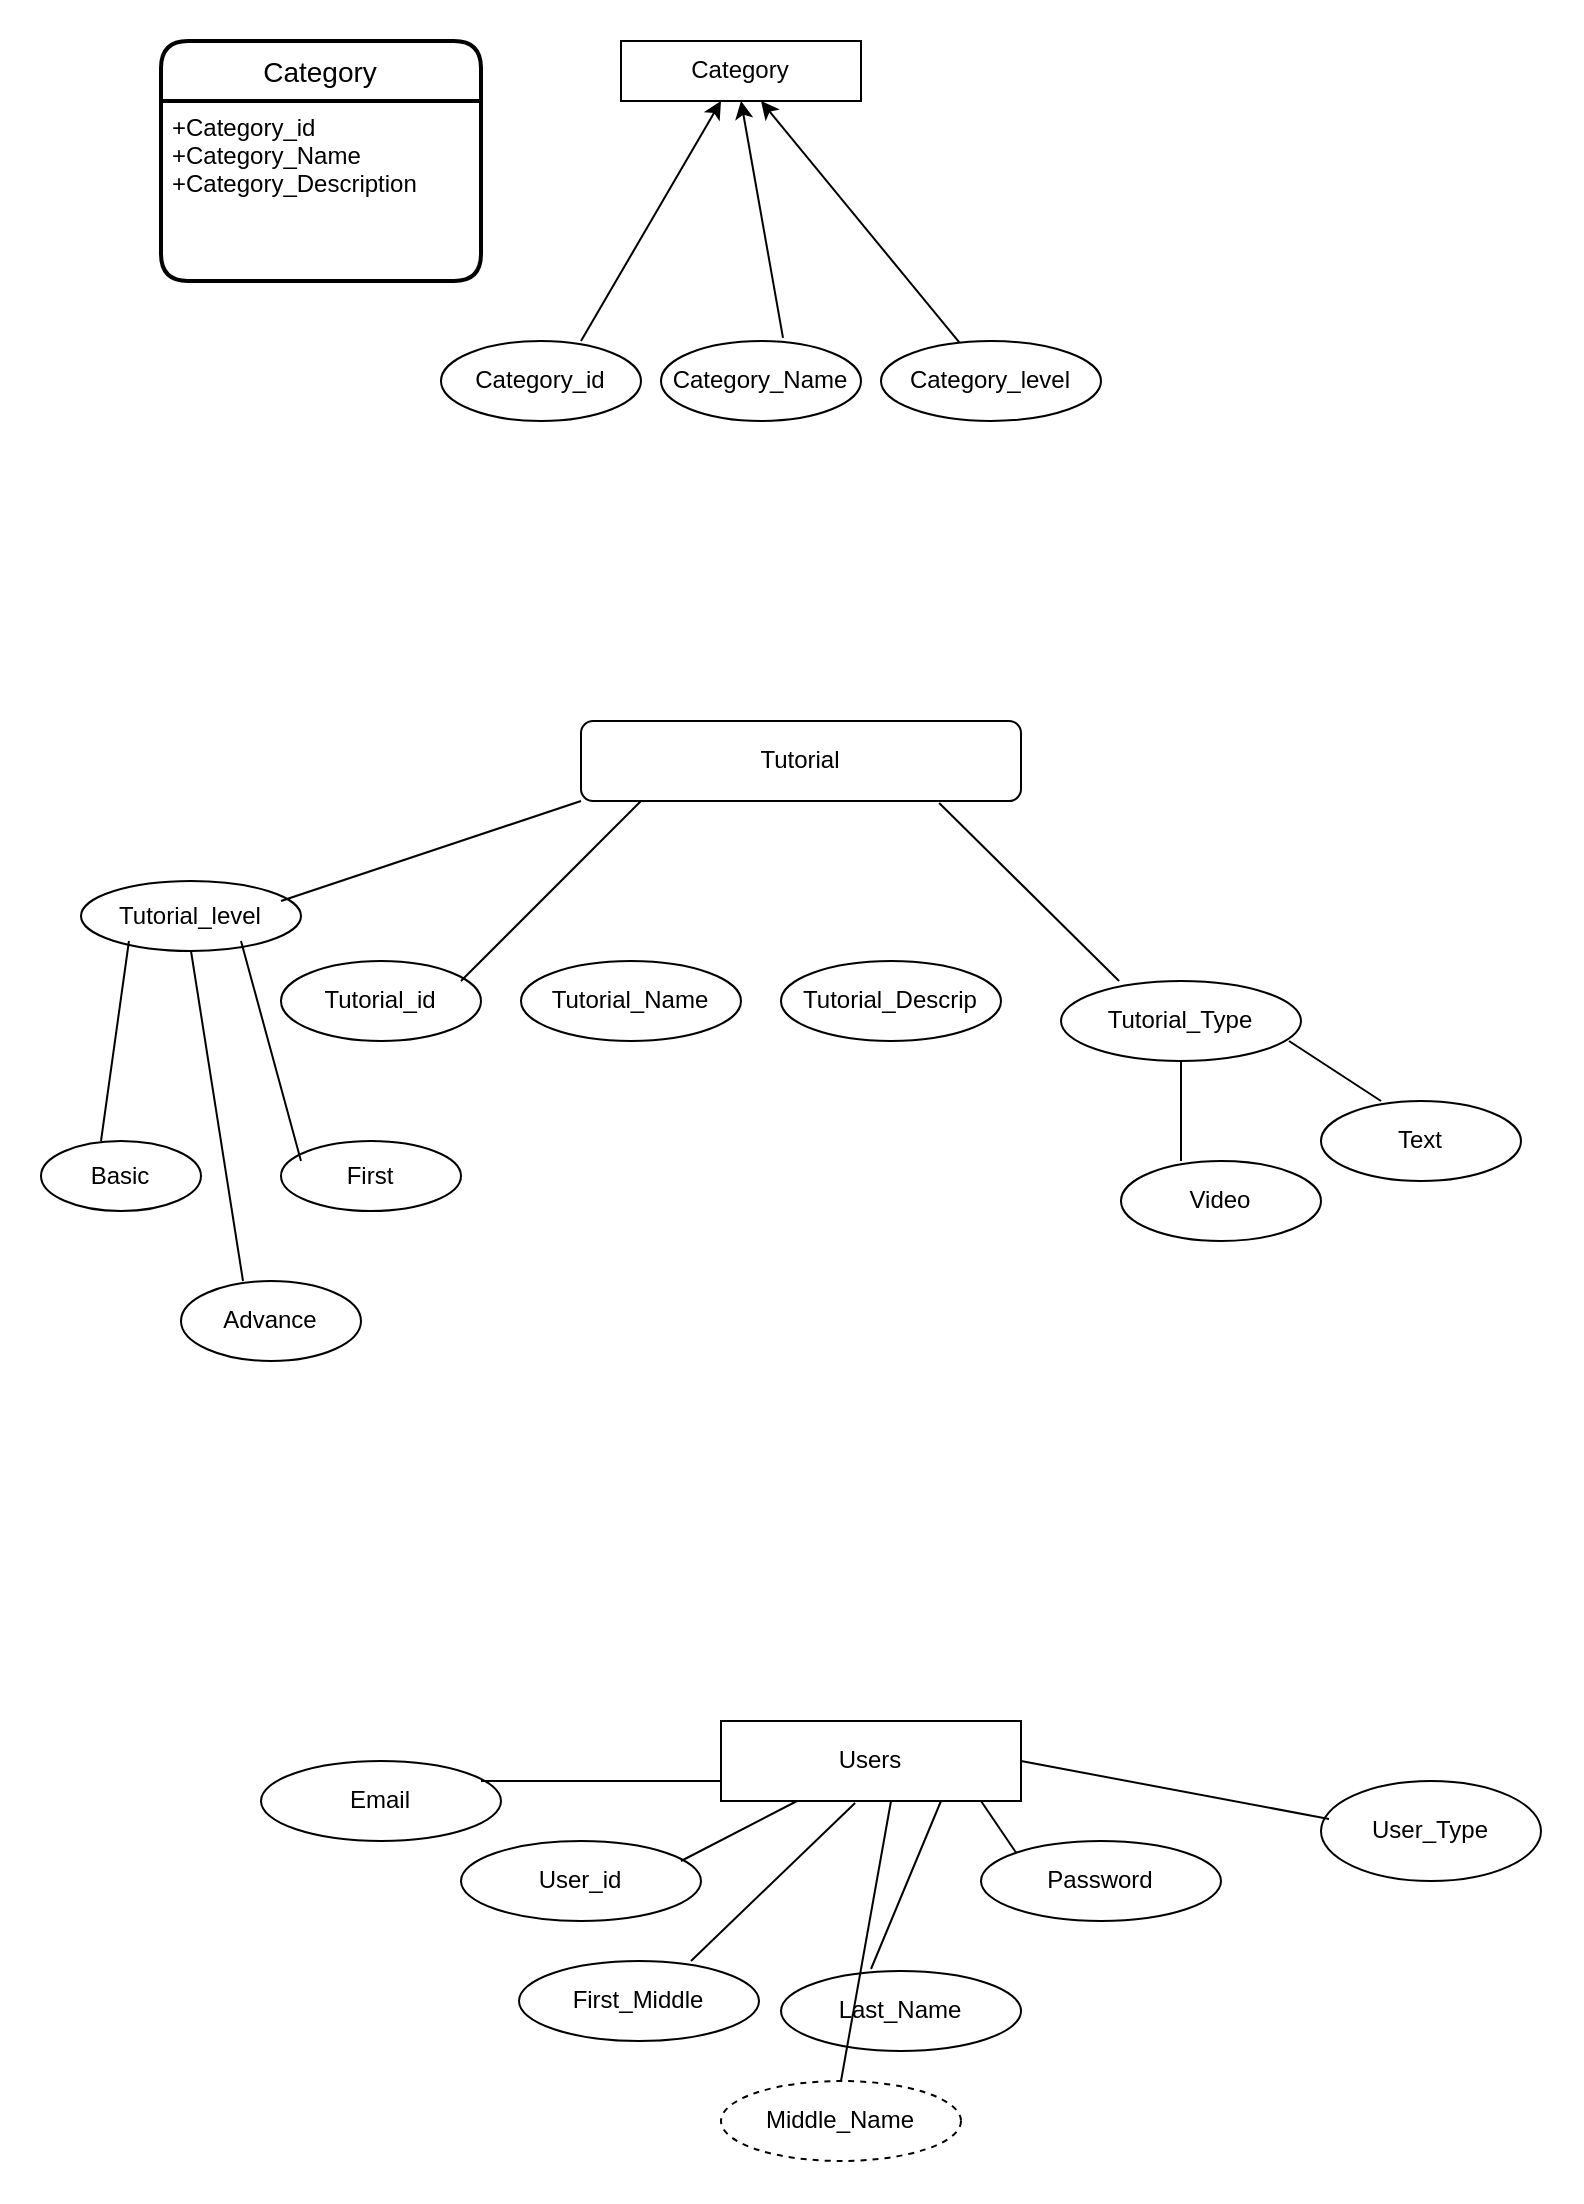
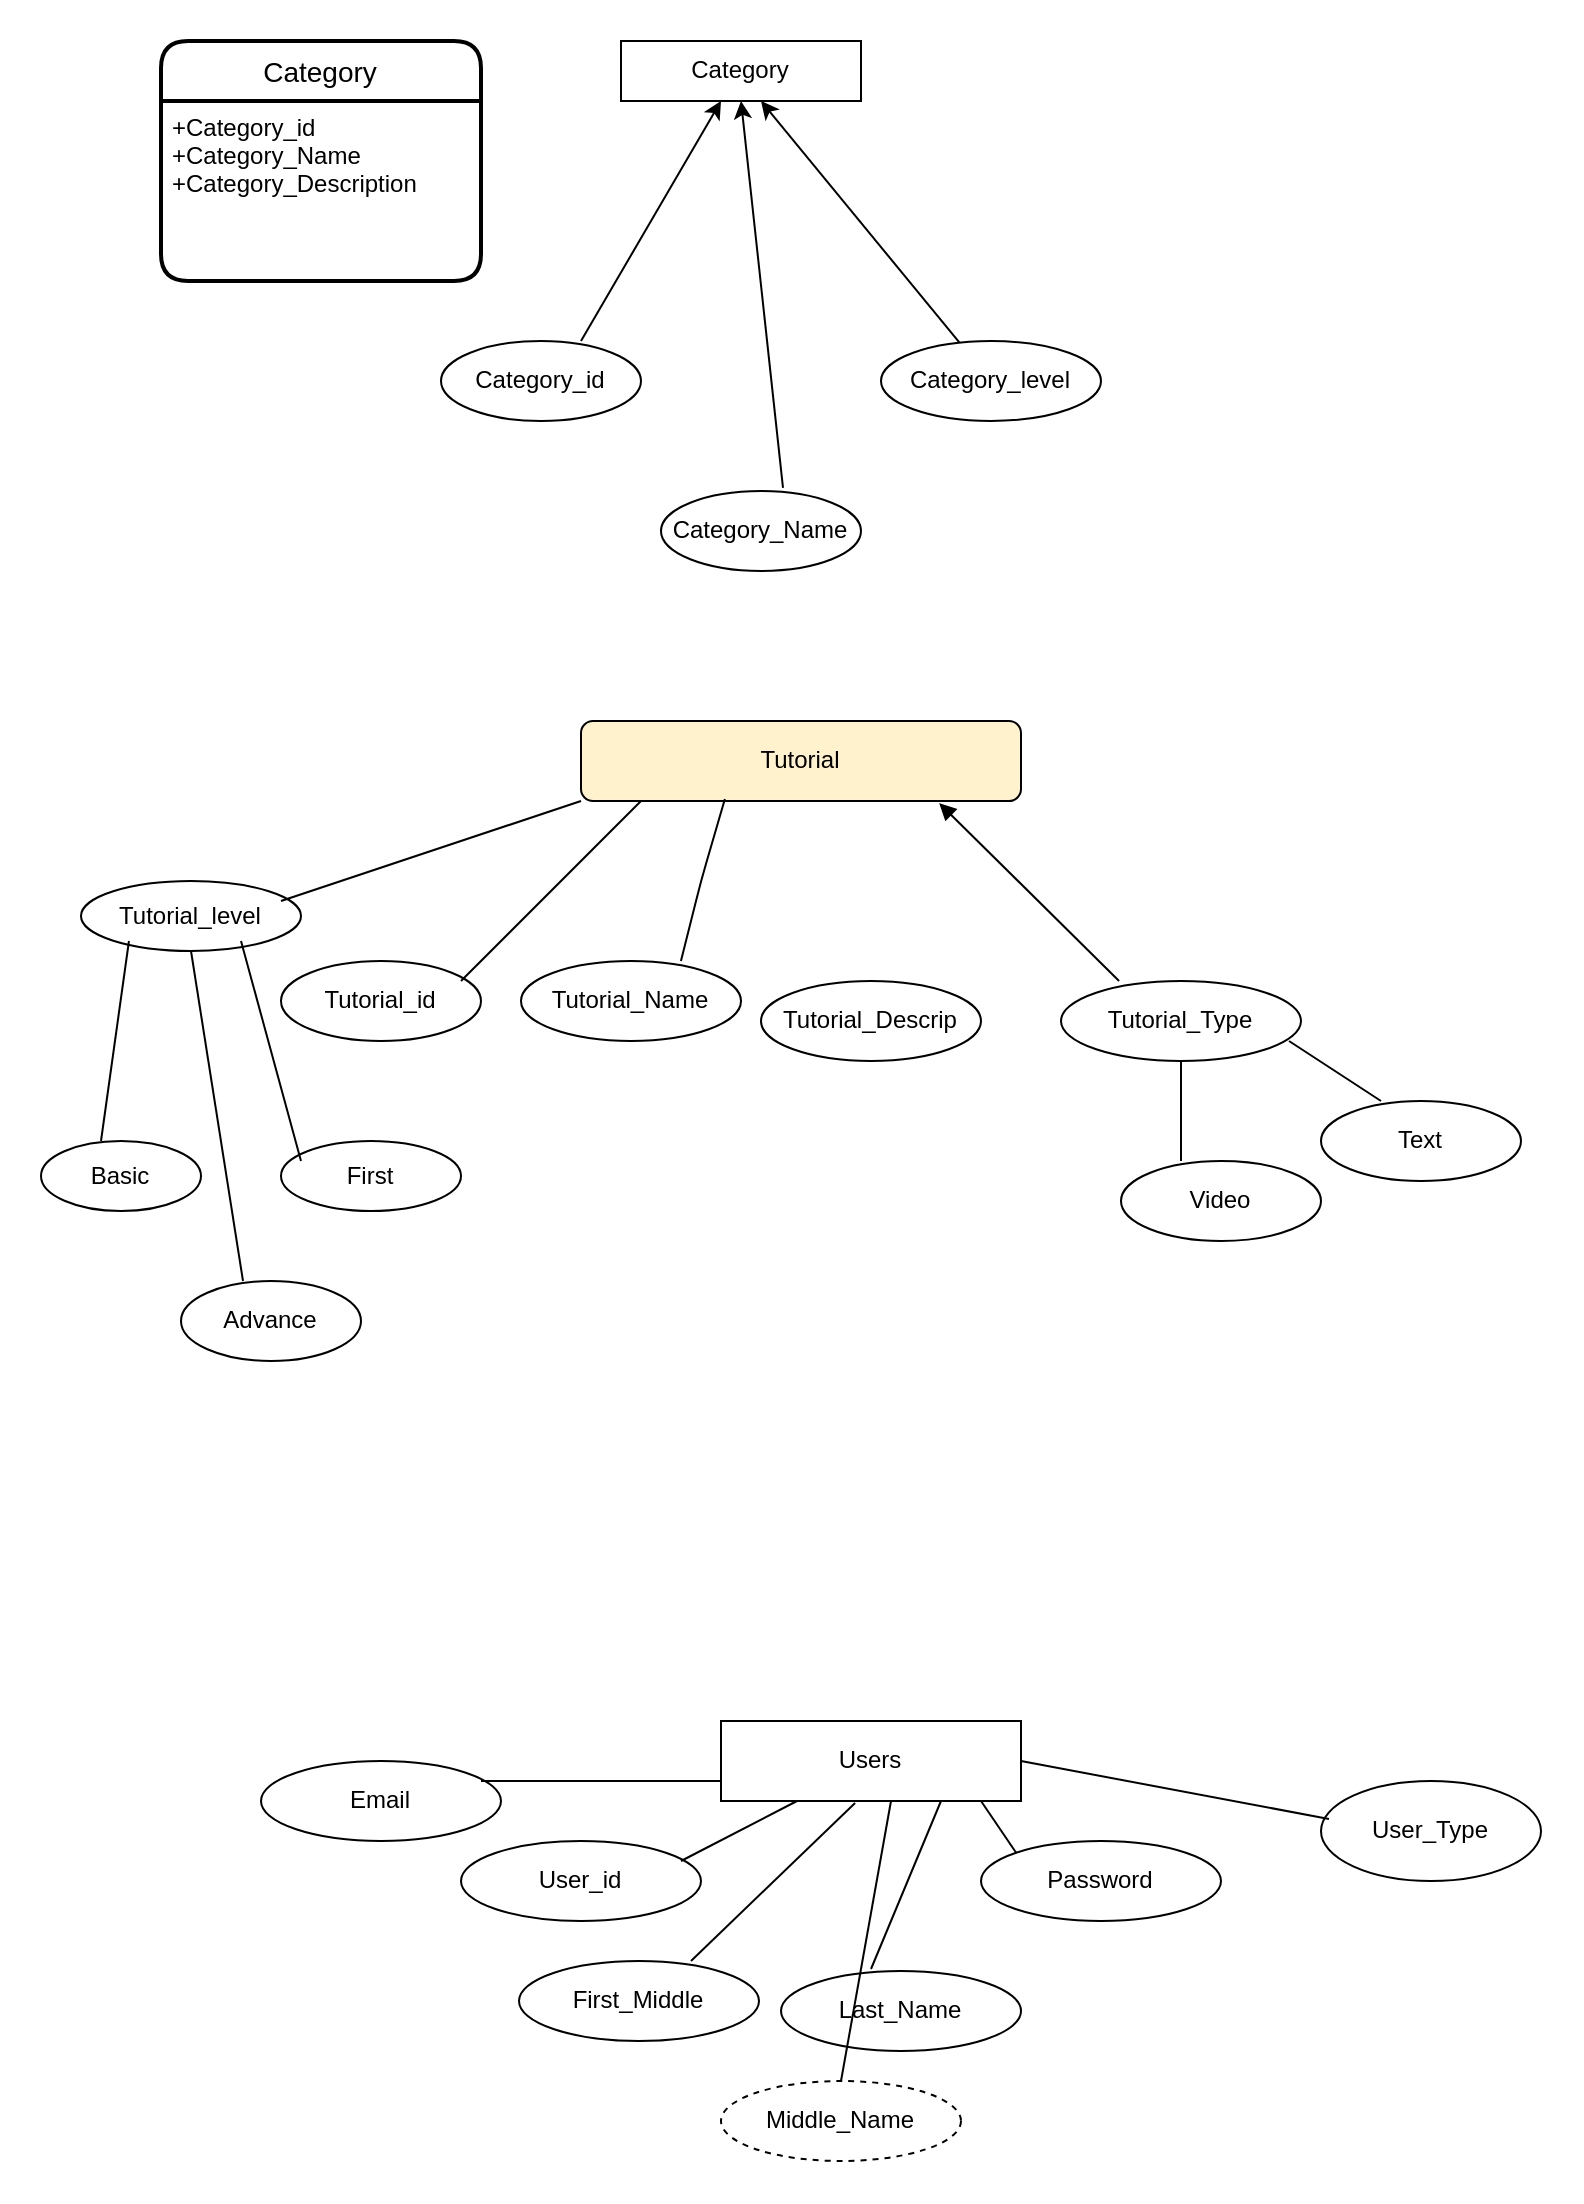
node "Category_Name": moved (761, 381) -> (761, 531)
node "Tutorial": fillcolor #ffffff -> #fff2cc
edge "Tutorial" -- "Tutorial_Type": arrowhead none -> block
edge "Tutorial" -- "Tutorial_Name": added
node "Tutorial_Descrip": moved (891, 1001) -> (871, 1021)
